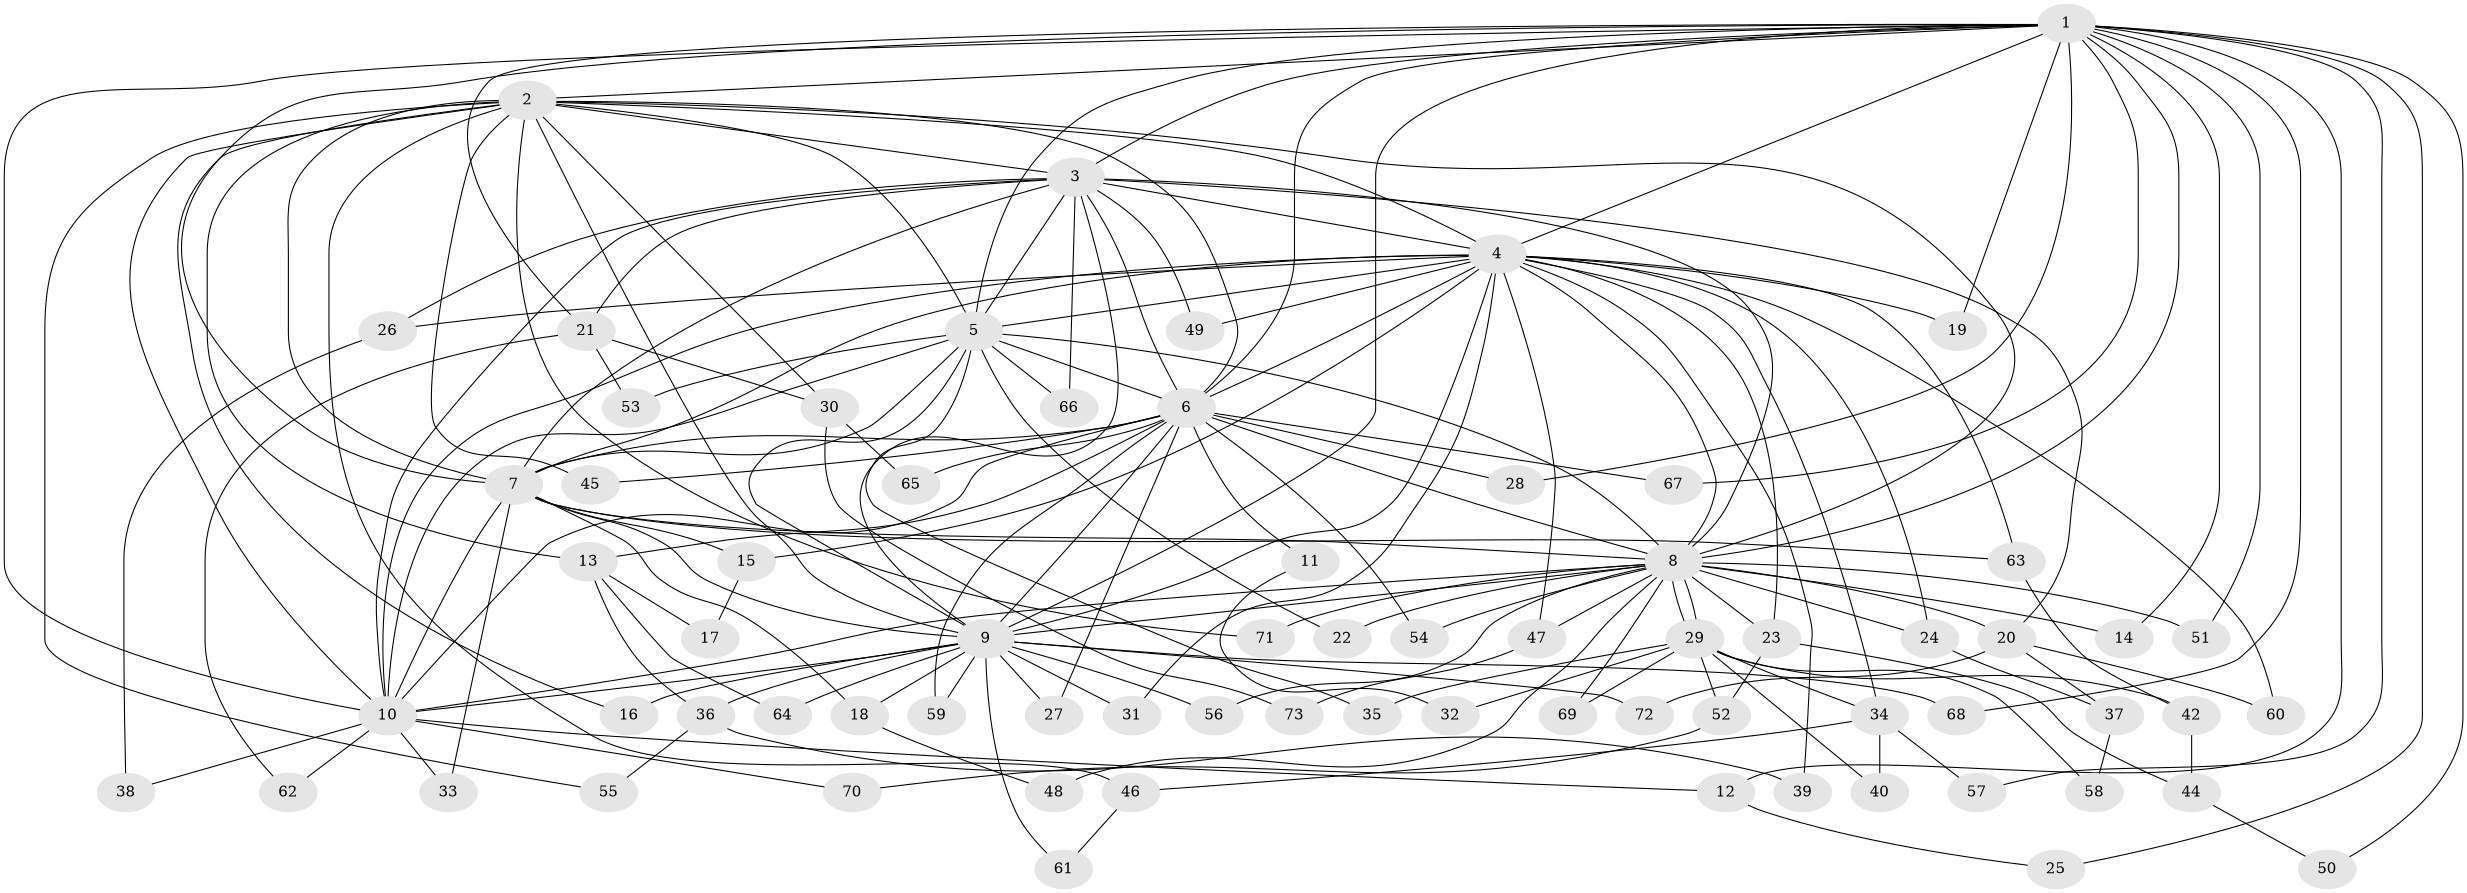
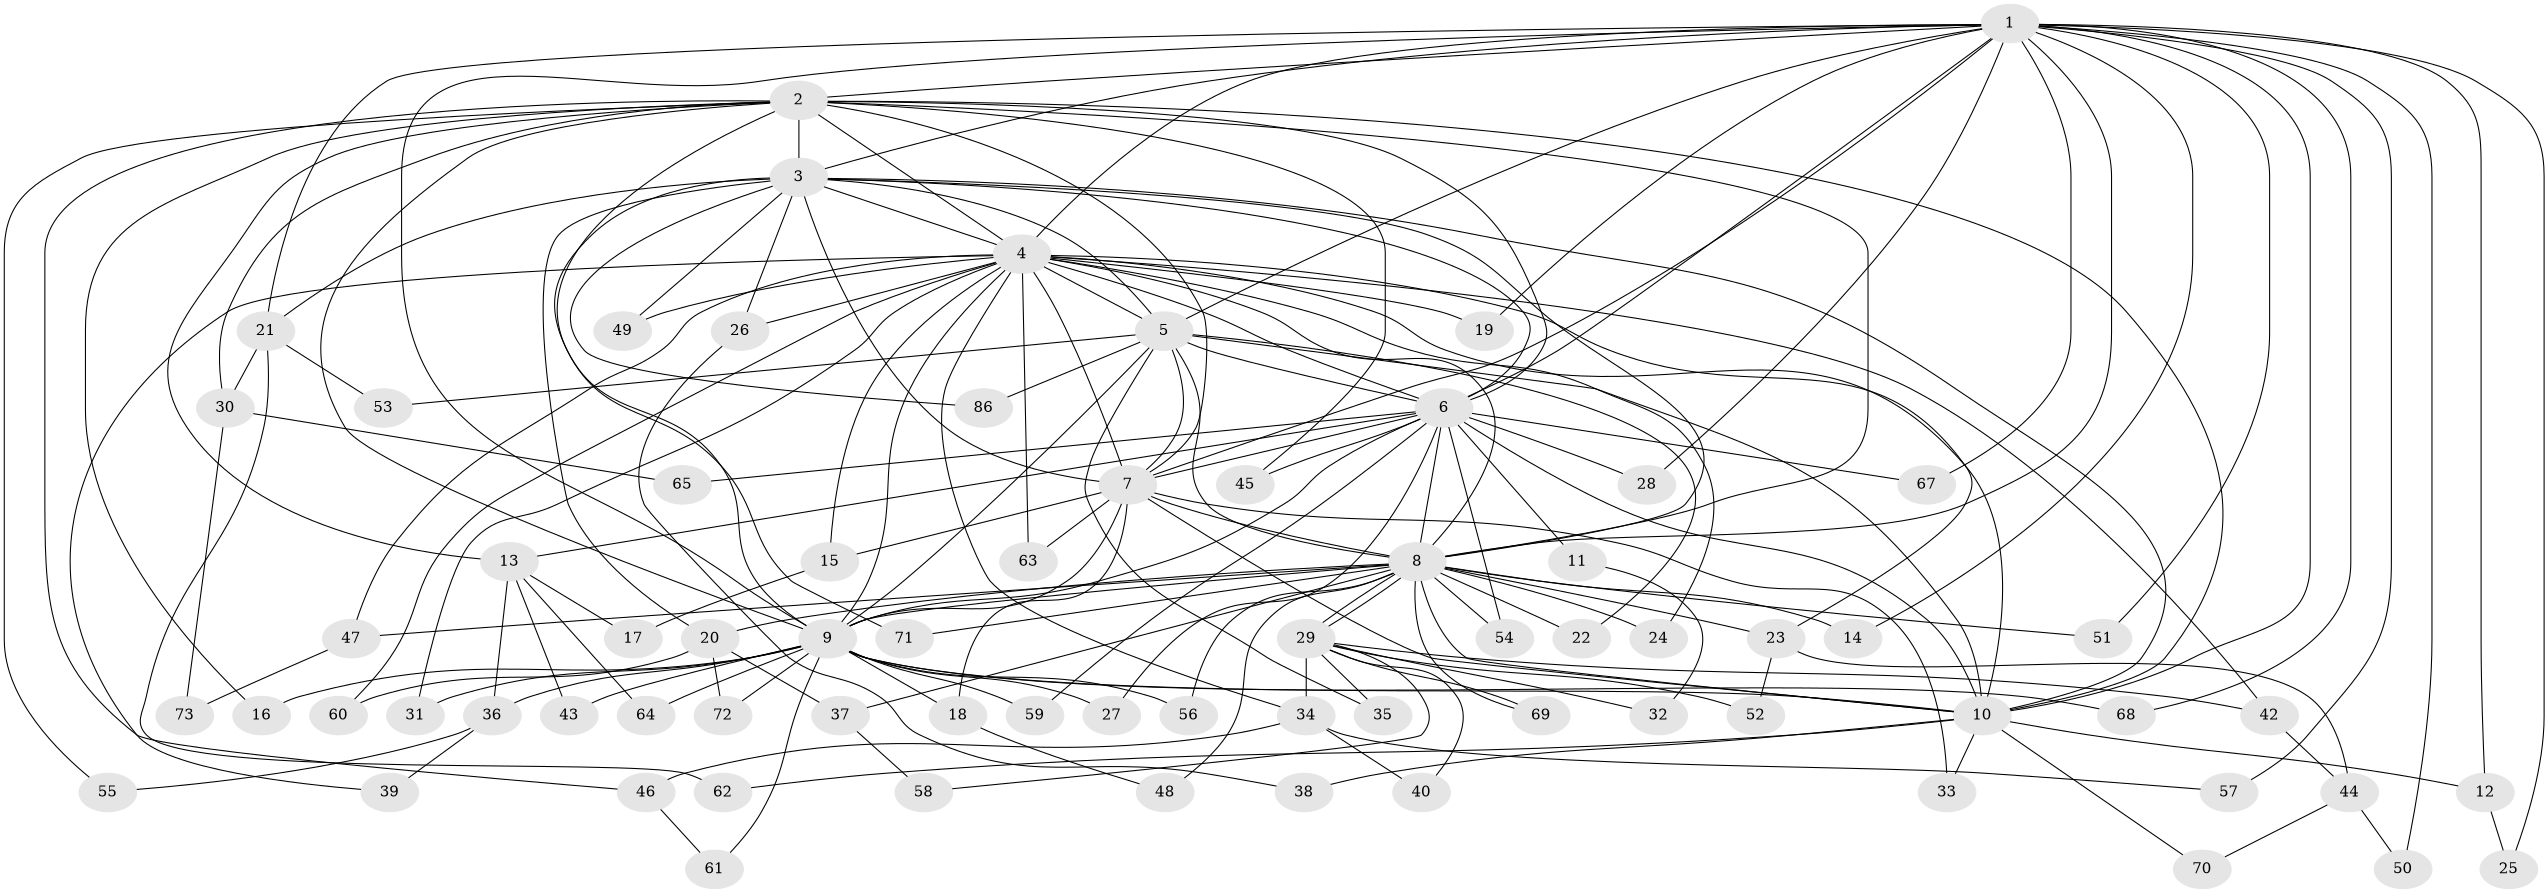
edge "2" -- "5": removed
node "66": label "66" -> "86"
edge "63" -- "42": now "4" -- "42"
edge "24" -- "37": now "8" -- "37"
node "43": added
edge "52" -- "70": now "44" -- "70"
